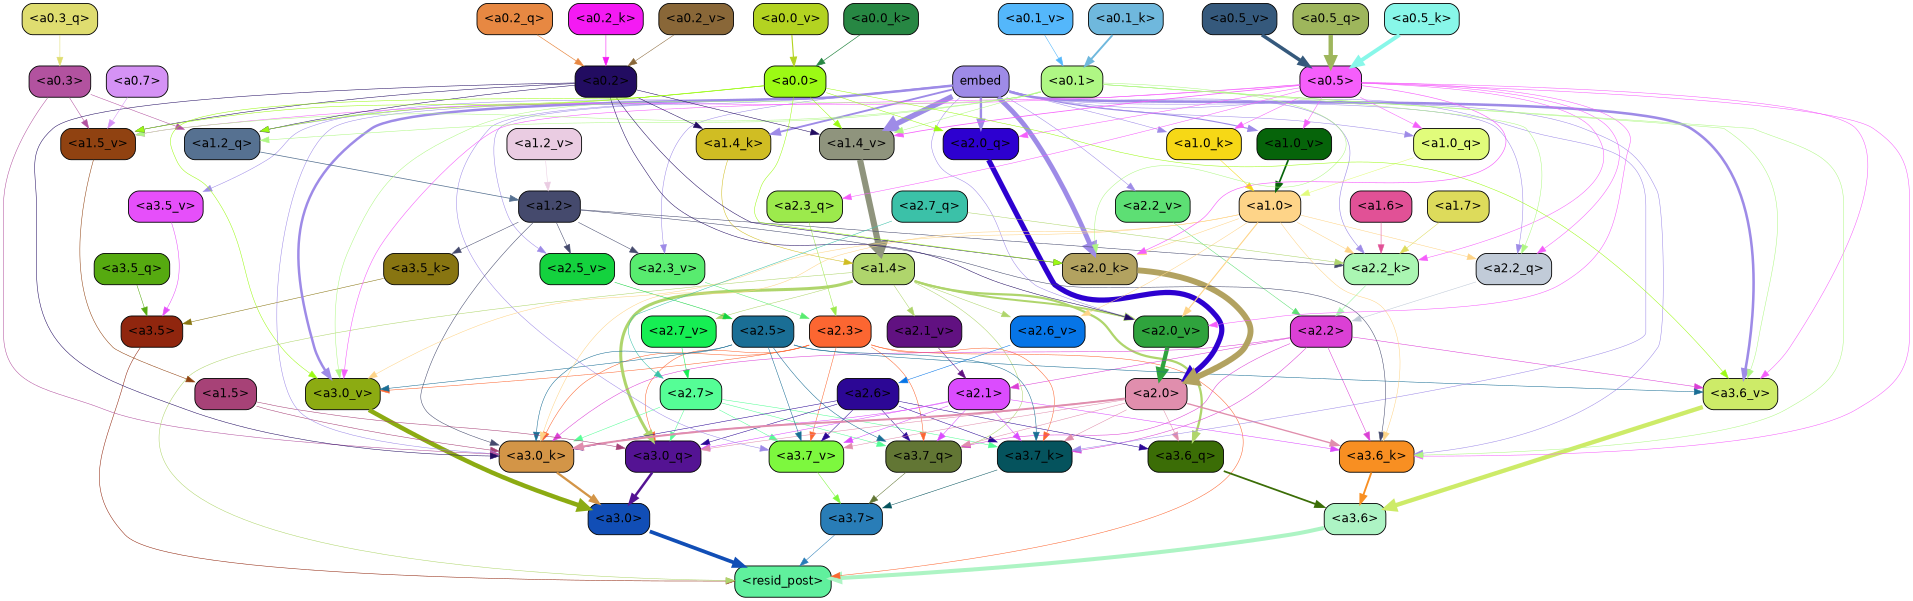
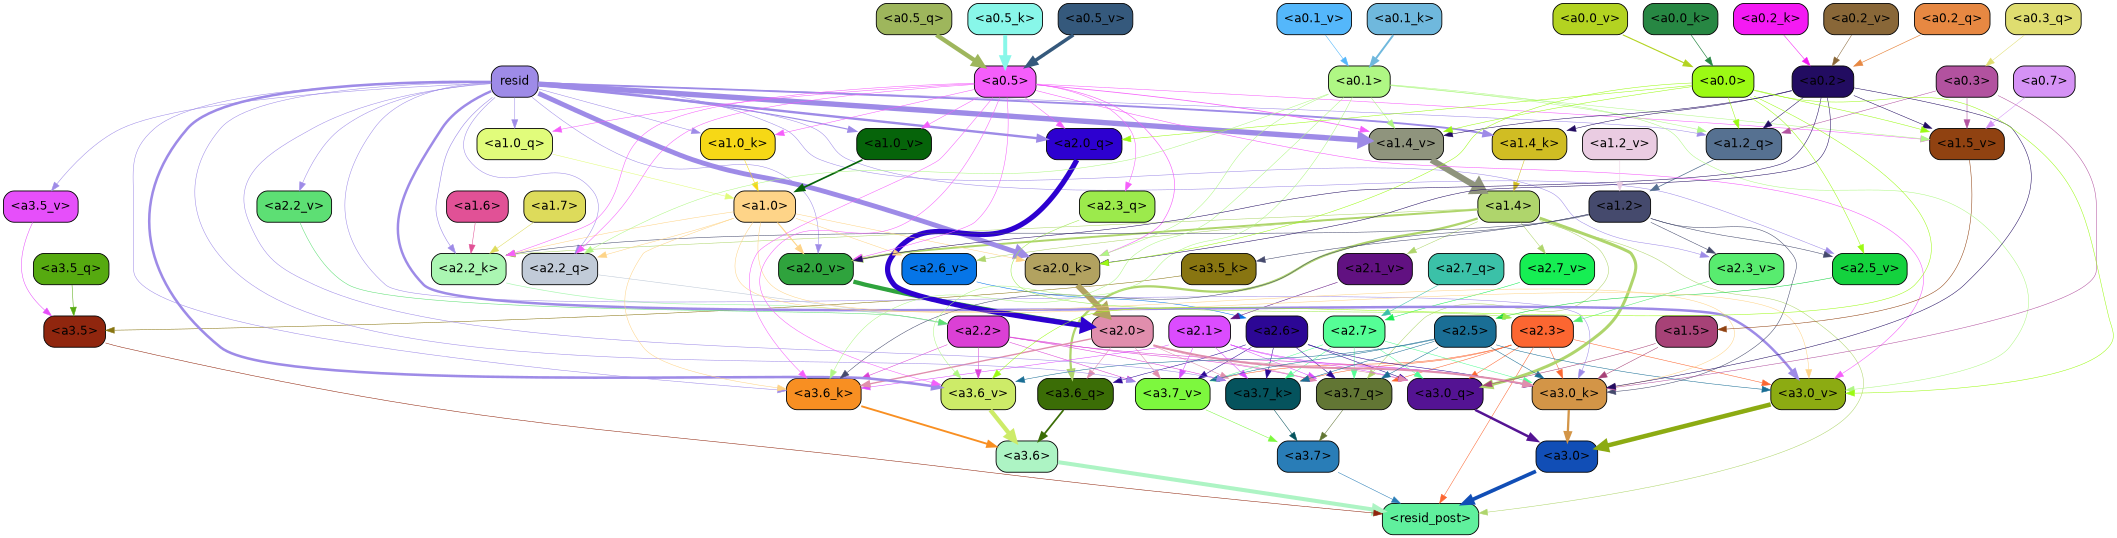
node "embed": label "embed" -> "resid"
edge "<a0.0>" -> "<a2.5_v>": added
edge "<a2.7_q>" -> "<a2.2_k>": now "<a1.4>" -> "<a2.2_k>"
edge "<a2.2>" -> "<a2.1>": now "<a2.2>" -> "<a3.7_v>"
